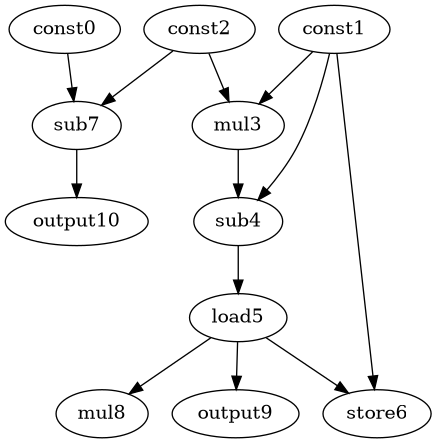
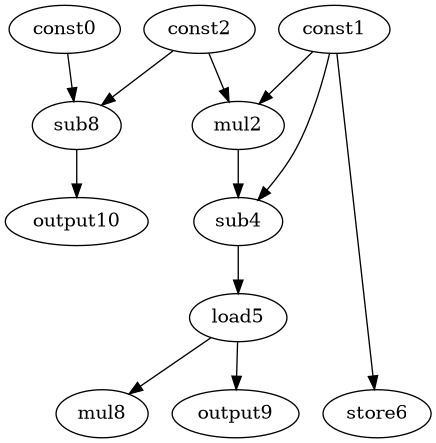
node "sub7": label "sub7" -> "sub8"
node "mul3": label "mul3" -> "mul2"
edge "load5" -> "store6": removed
